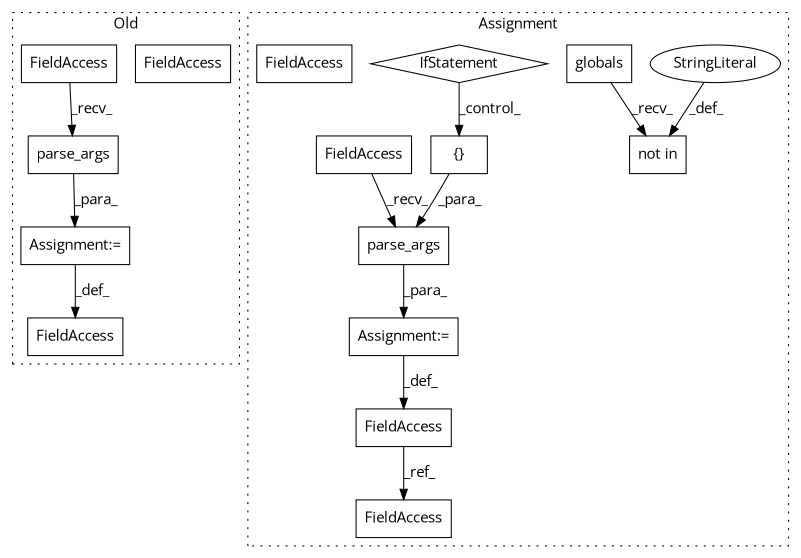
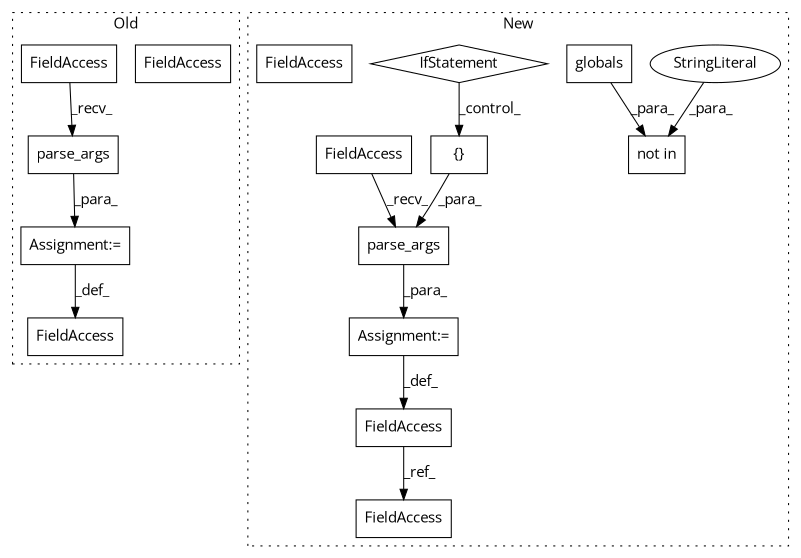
cluster "Assignment": label "Assignment" -> "New"
edge "globals" -> "not in": label "_recv_" -> "_para_"
edge "StringLiteral" -> "not in": label "_def_" -> "_para_"
